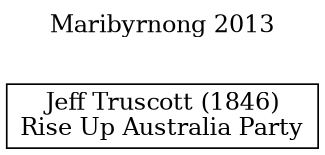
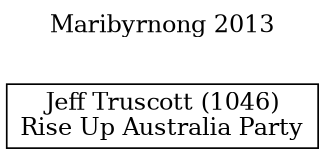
node "Jeff Truscott (1846) Rise Up Australia Party": label "Jeff Truscott (1846) Rise Up Australia Party" -> "Jeff Truscott (1046) Rise Up Australia Party"
